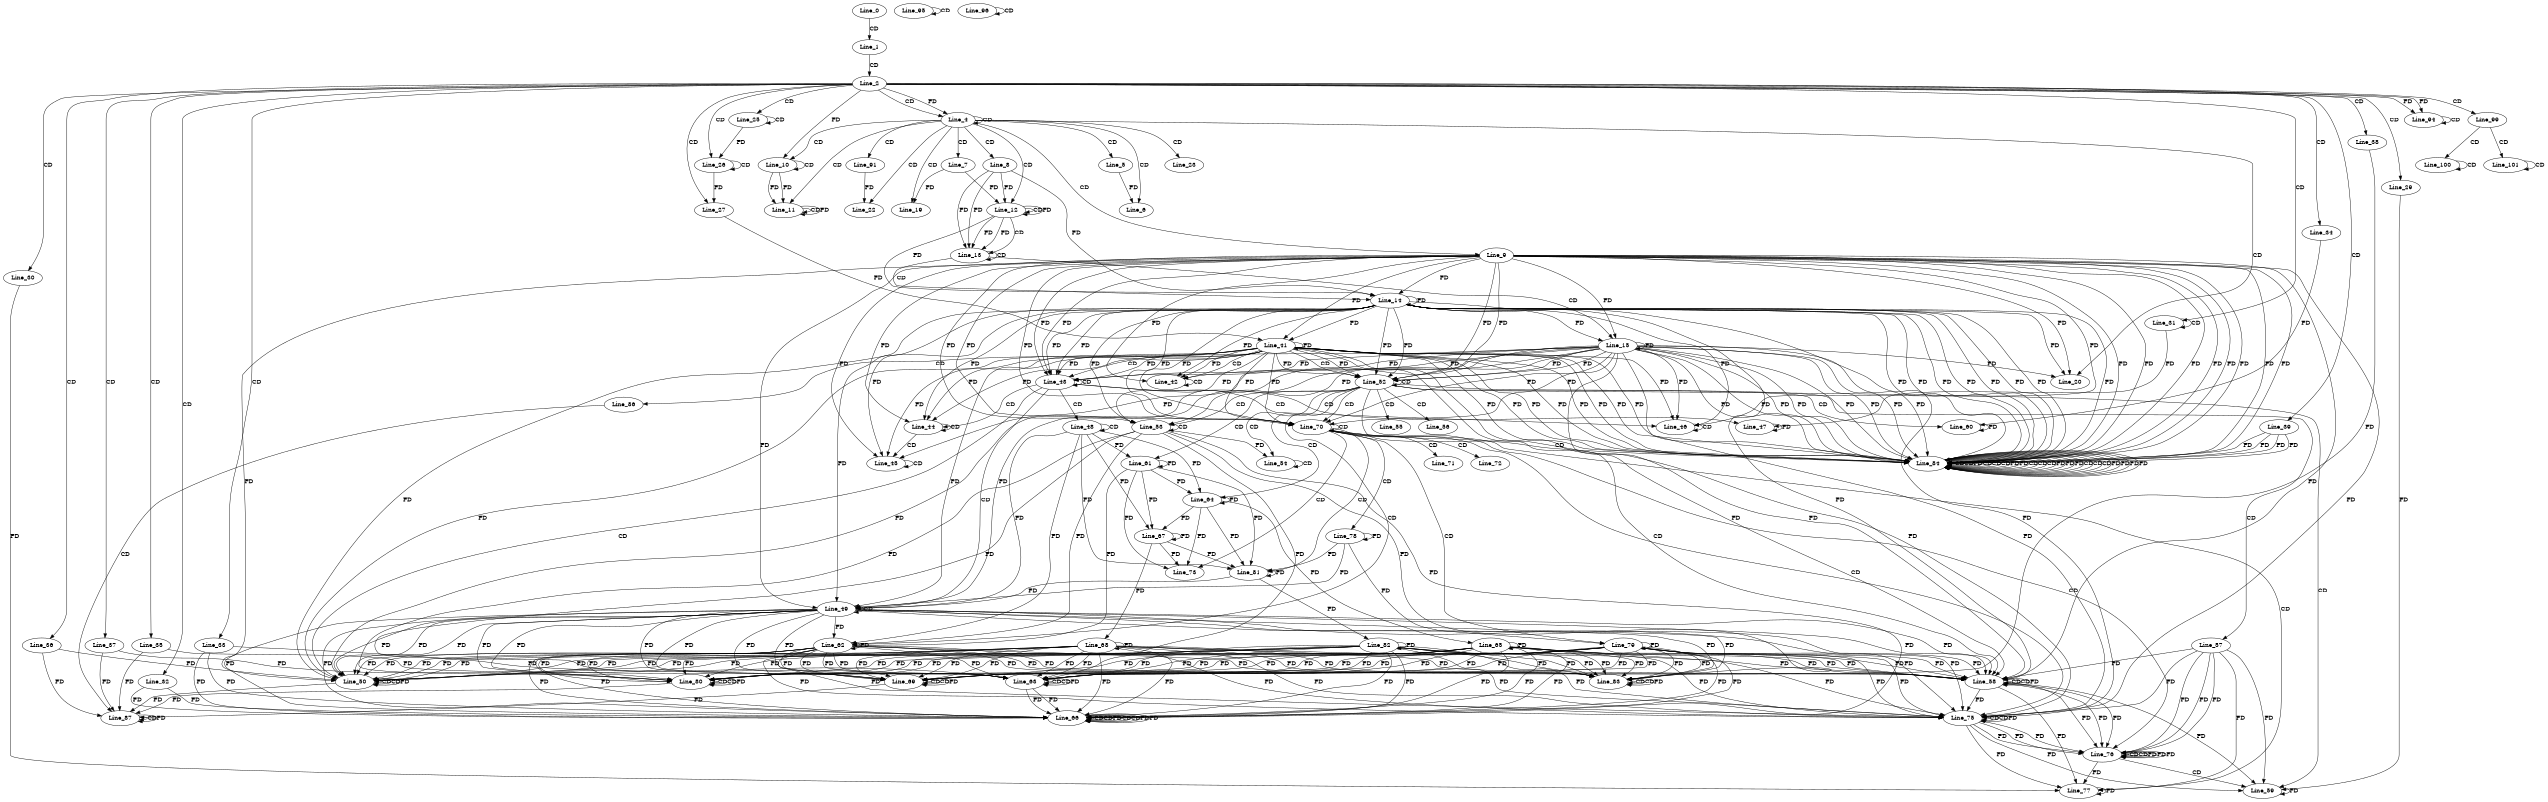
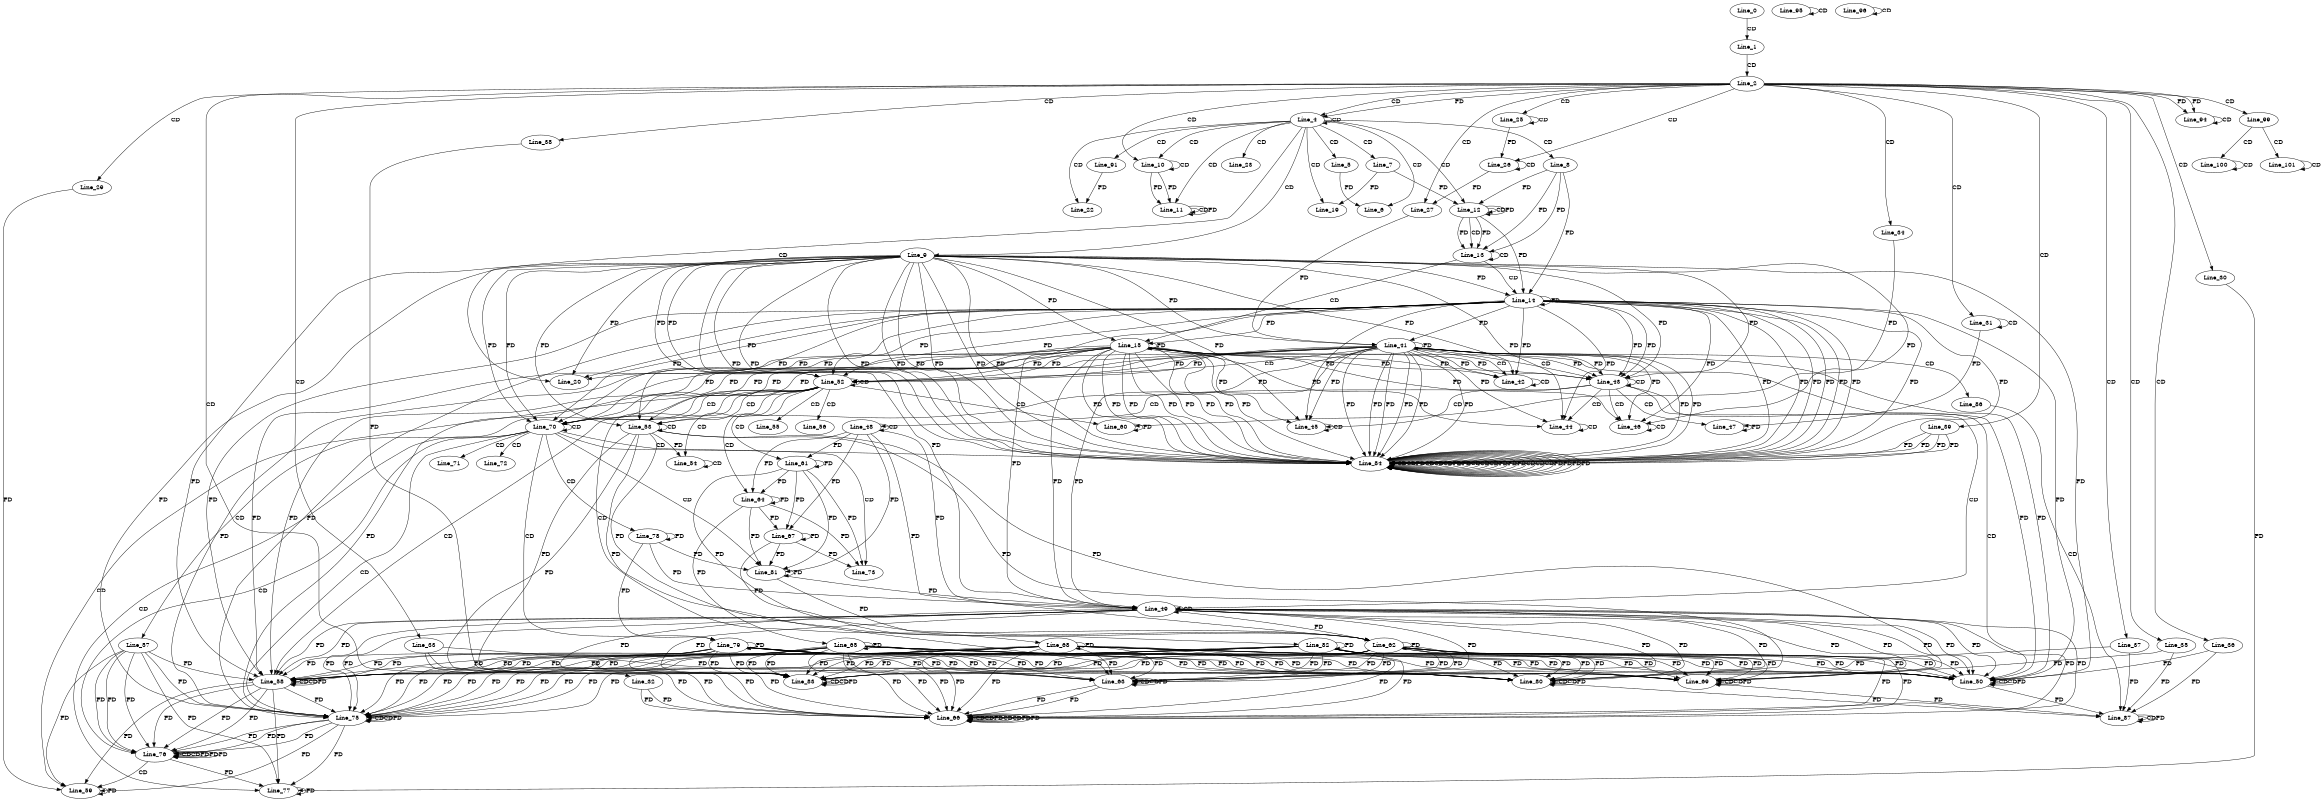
edge "Line_2" -> "Line_10": label "FD" -> "CD"
edge "Line_44" -> "Line_45": now "Line_43" -> "Line_45"
